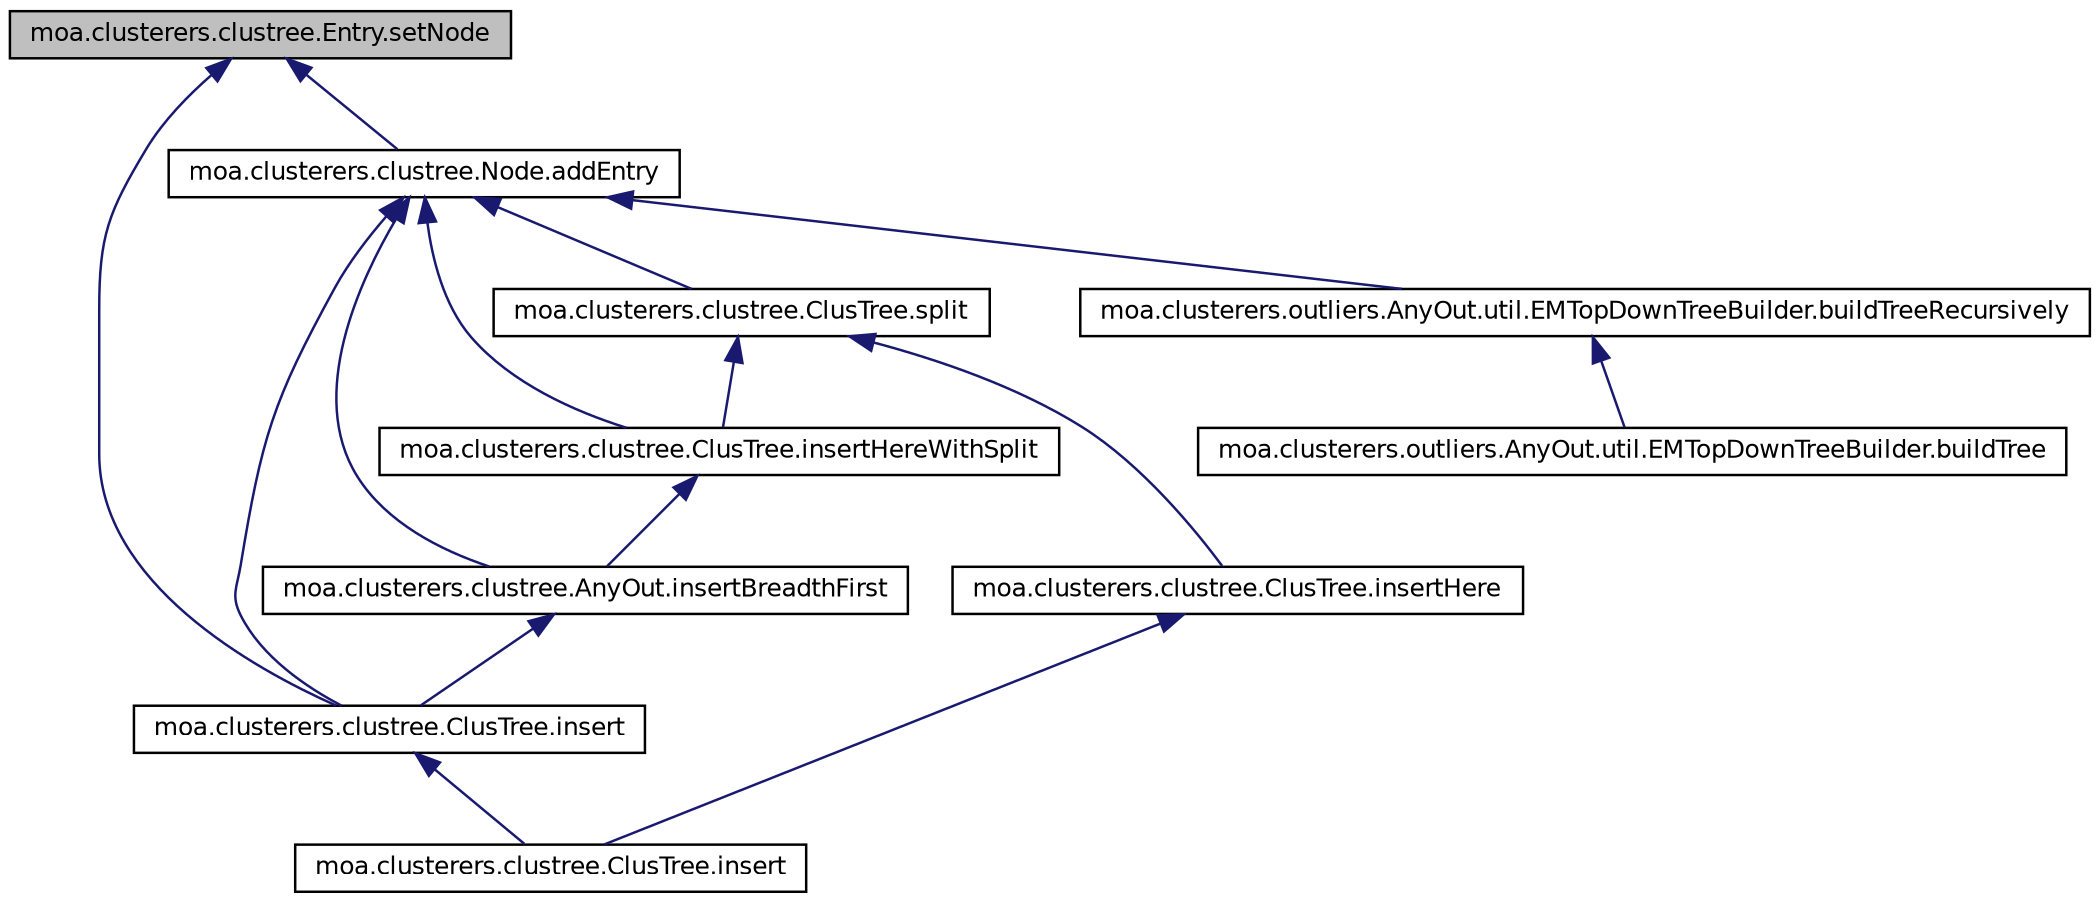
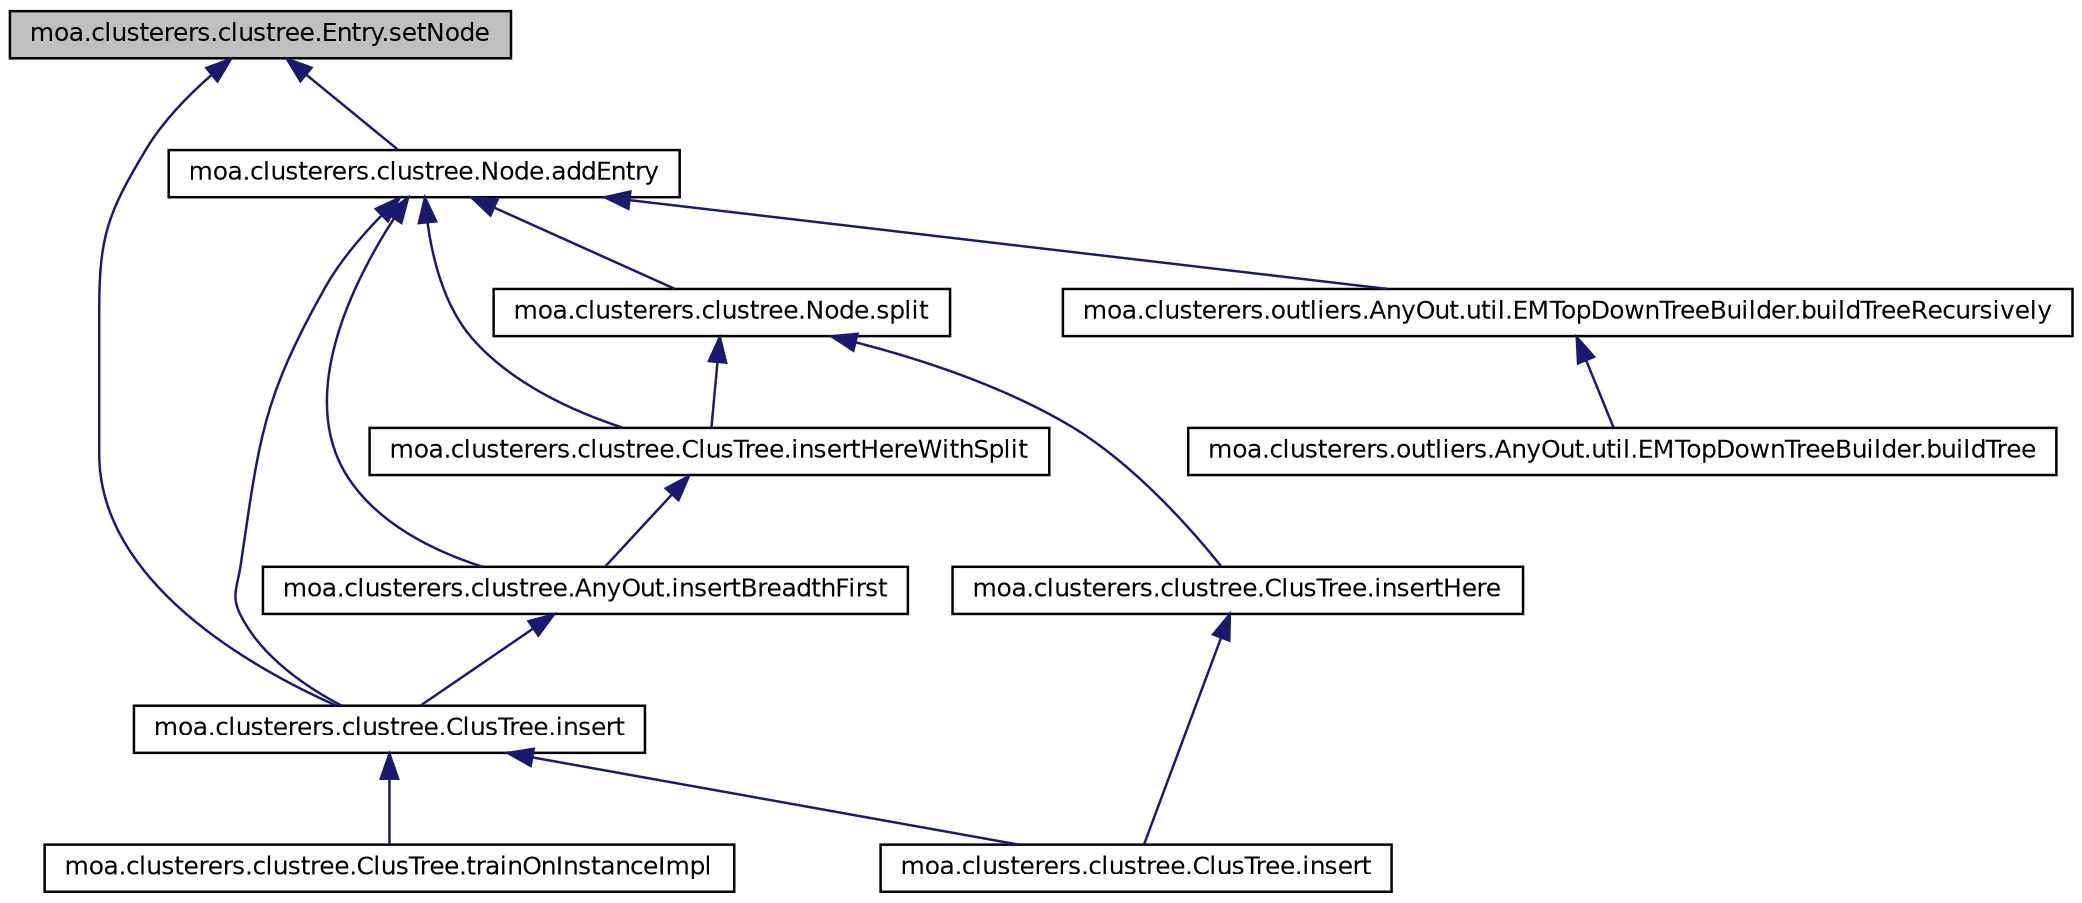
node "moa.clusterers.clustree.ClusTree.split": label "moa.clusterers.clustree.ClusTree.split" -> "moa.clusterers.clustree.Node.split"
node "moa.clusterers.clustree.ClusTree.trainOnInstanceImpl": added
